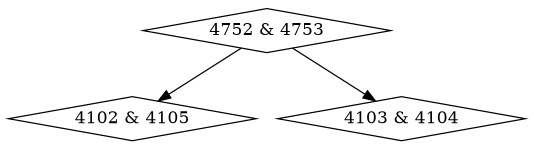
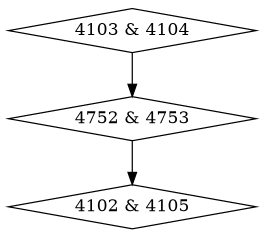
edge "4752 & 4753" -> "4103 & 4104": reversed
